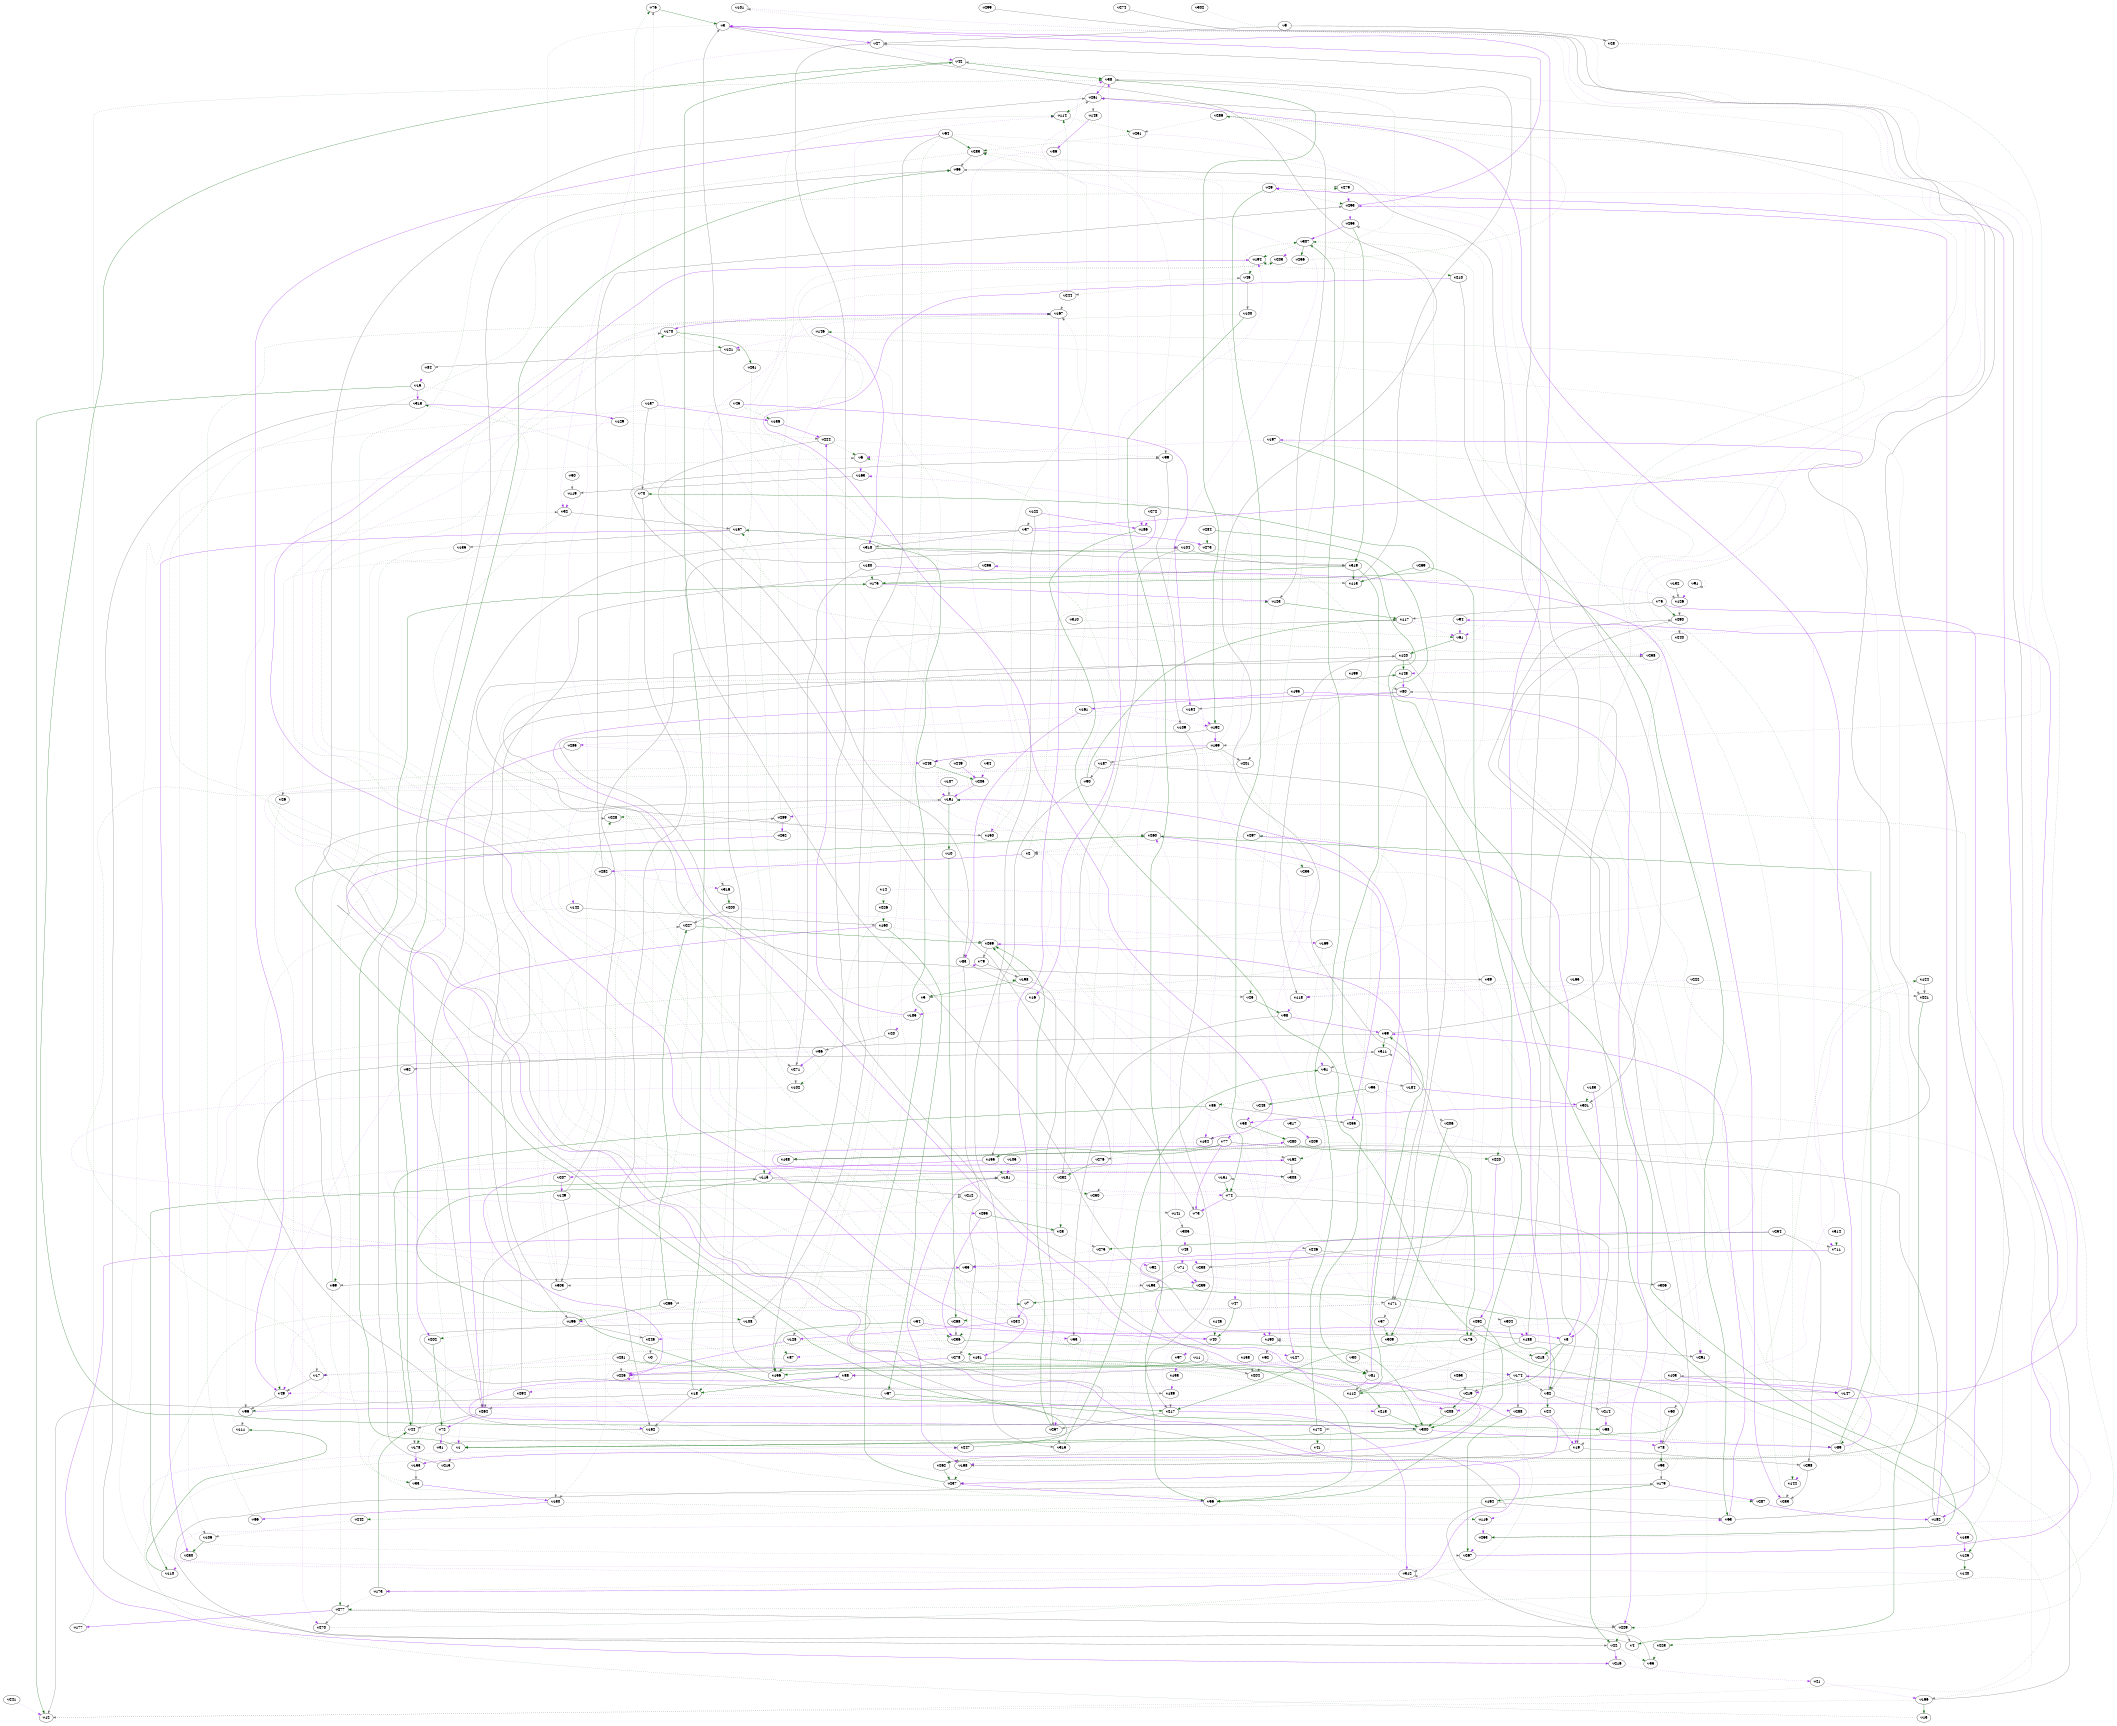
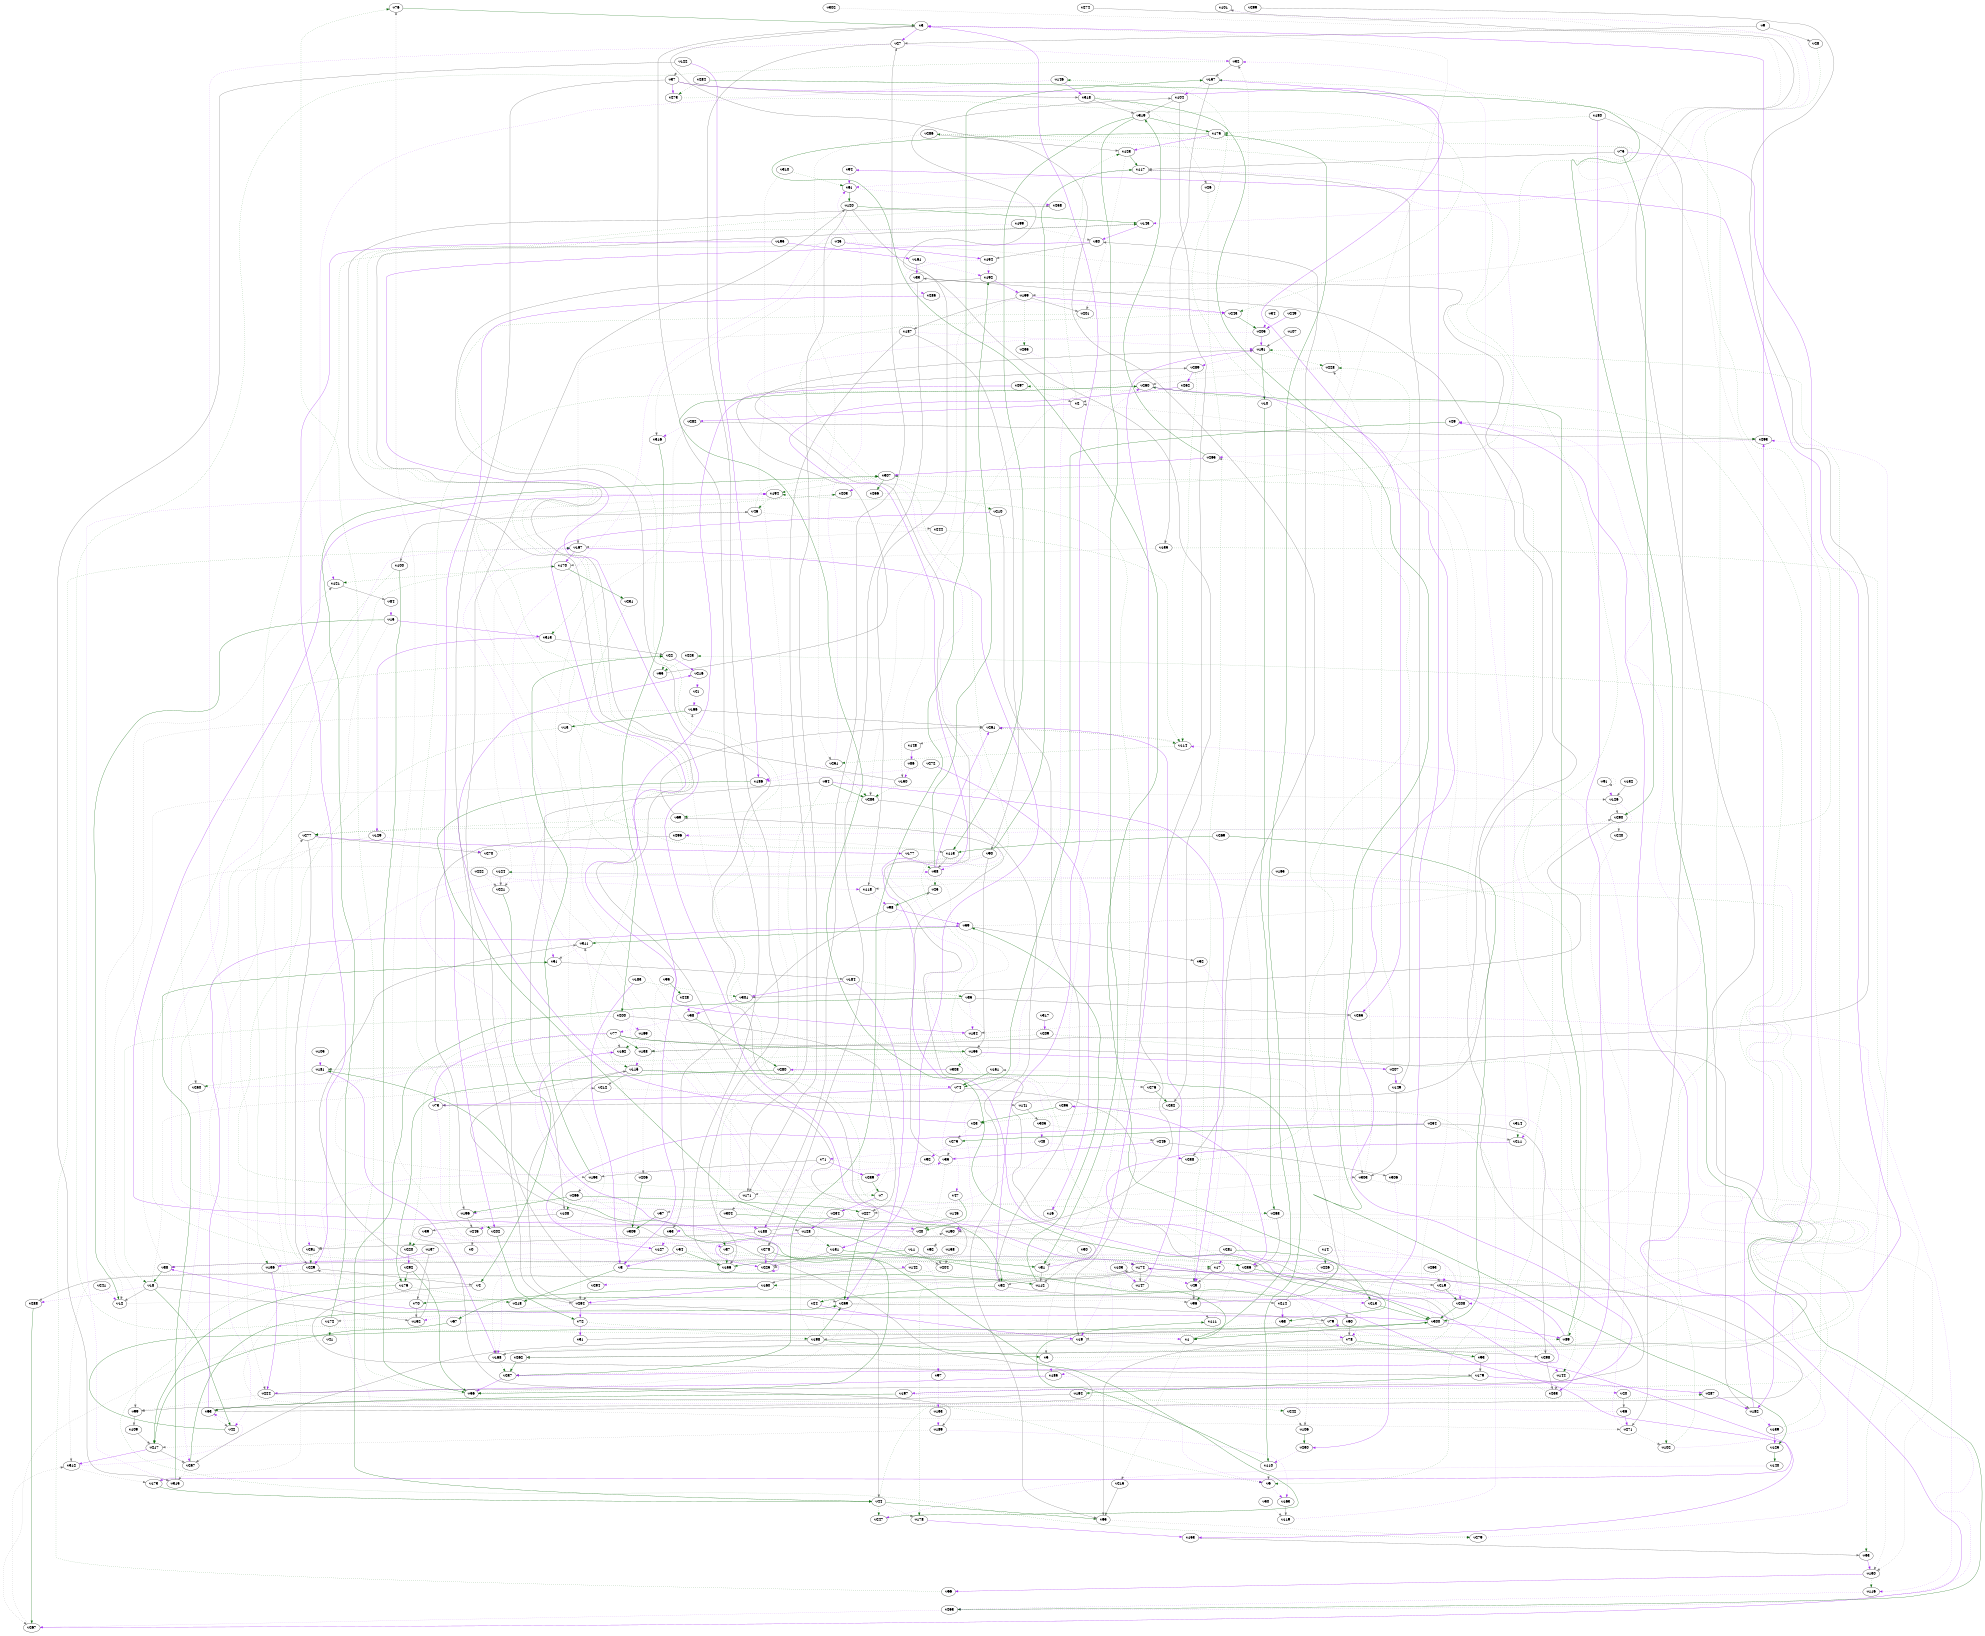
edge "v42" -> "v38": removed
edge "v59" -> "v290": style solid -> dotted
edge "v162" -> "v308": removed
node "v711": label "v711" -> "v211"
